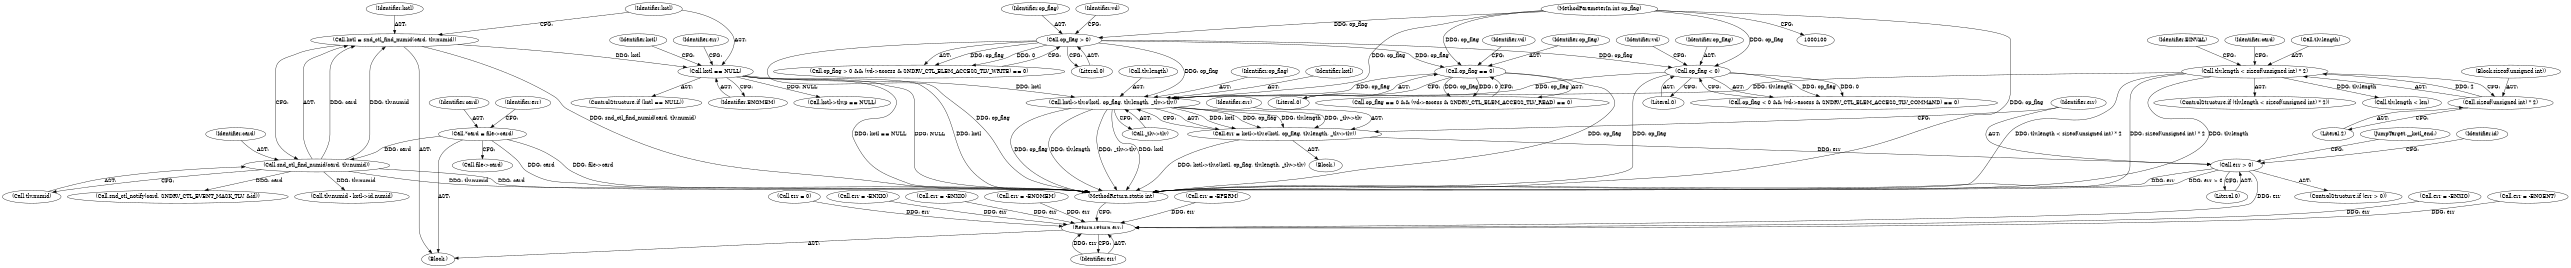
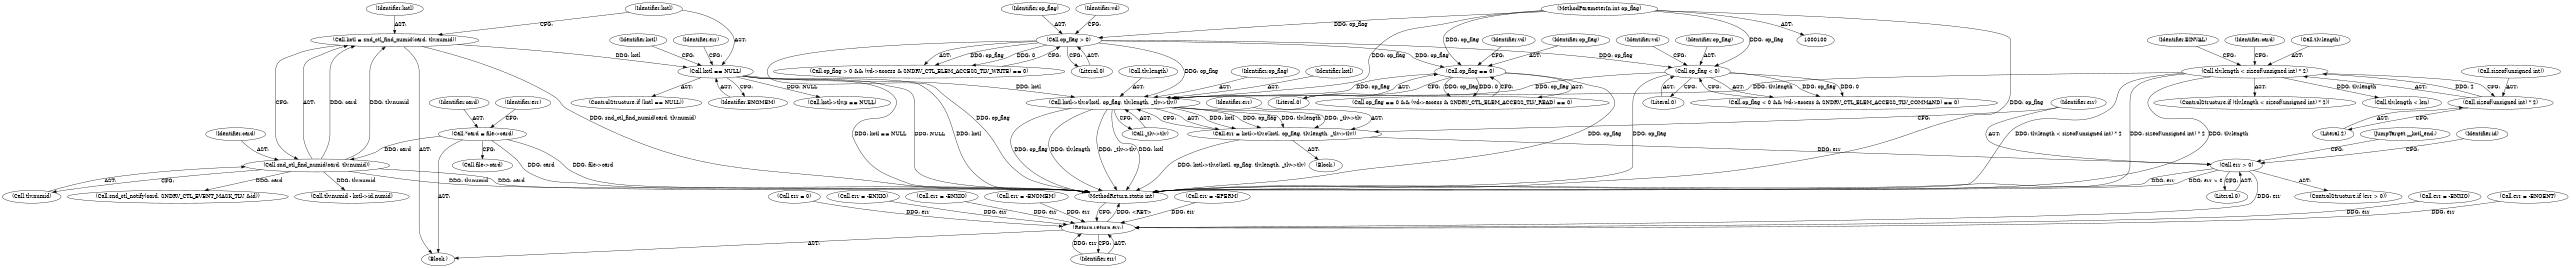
edge "(MethodParameterIn,int op_flag)" -> "1000100": label "CFG: " -> "AST: "
node "(Block,sizeof(unsigned int))": label "(Block,sizeof(unsigned int))" -> "(Call,sizeof(unsigned int))"
edge "(Return,return err;)" -> "(MethodReturn,static int)": added, label "DDG: <RET>"
